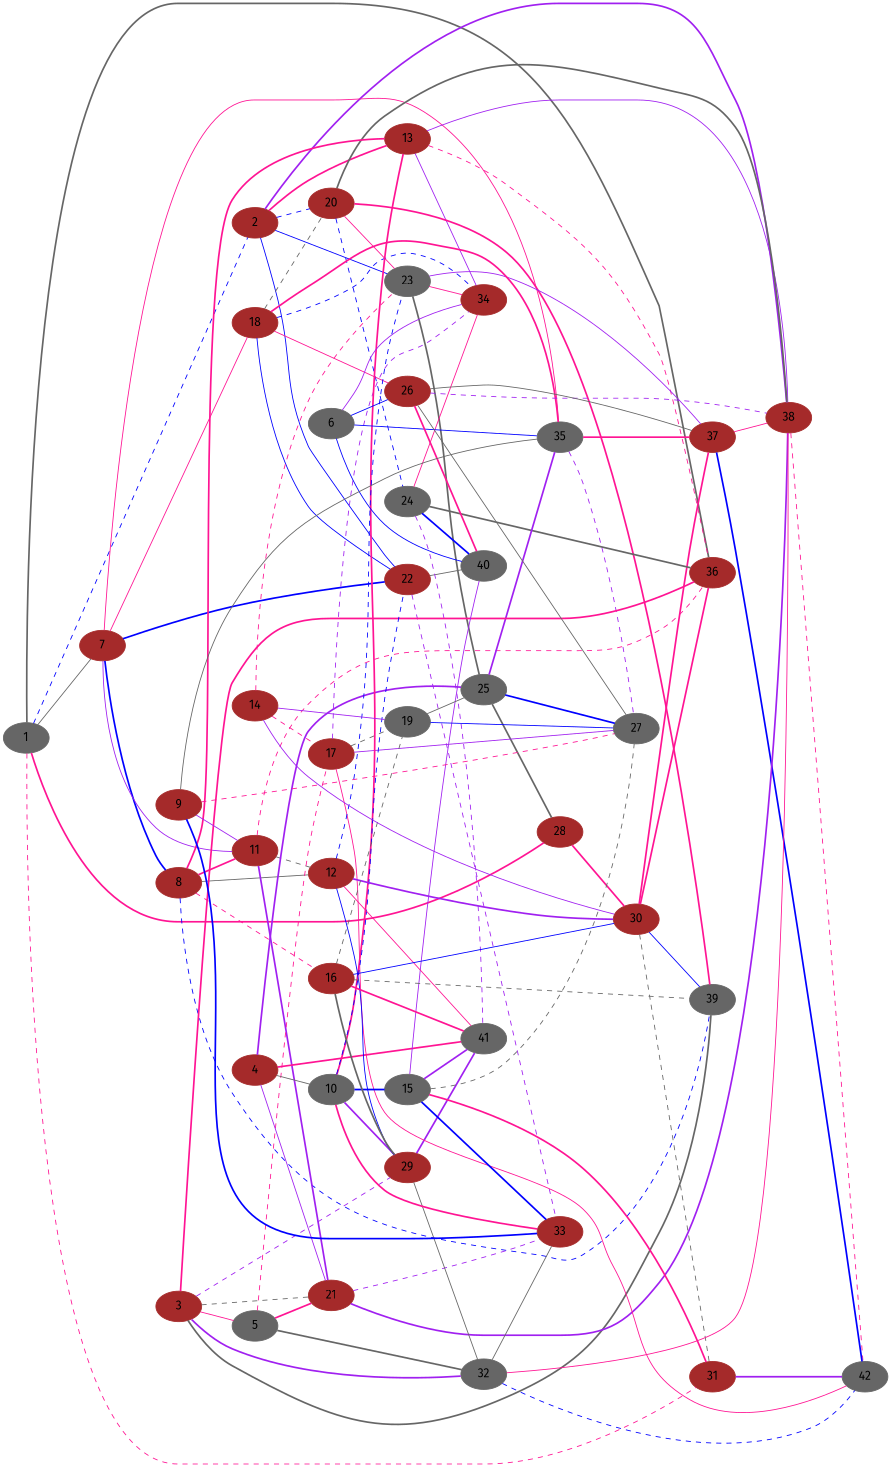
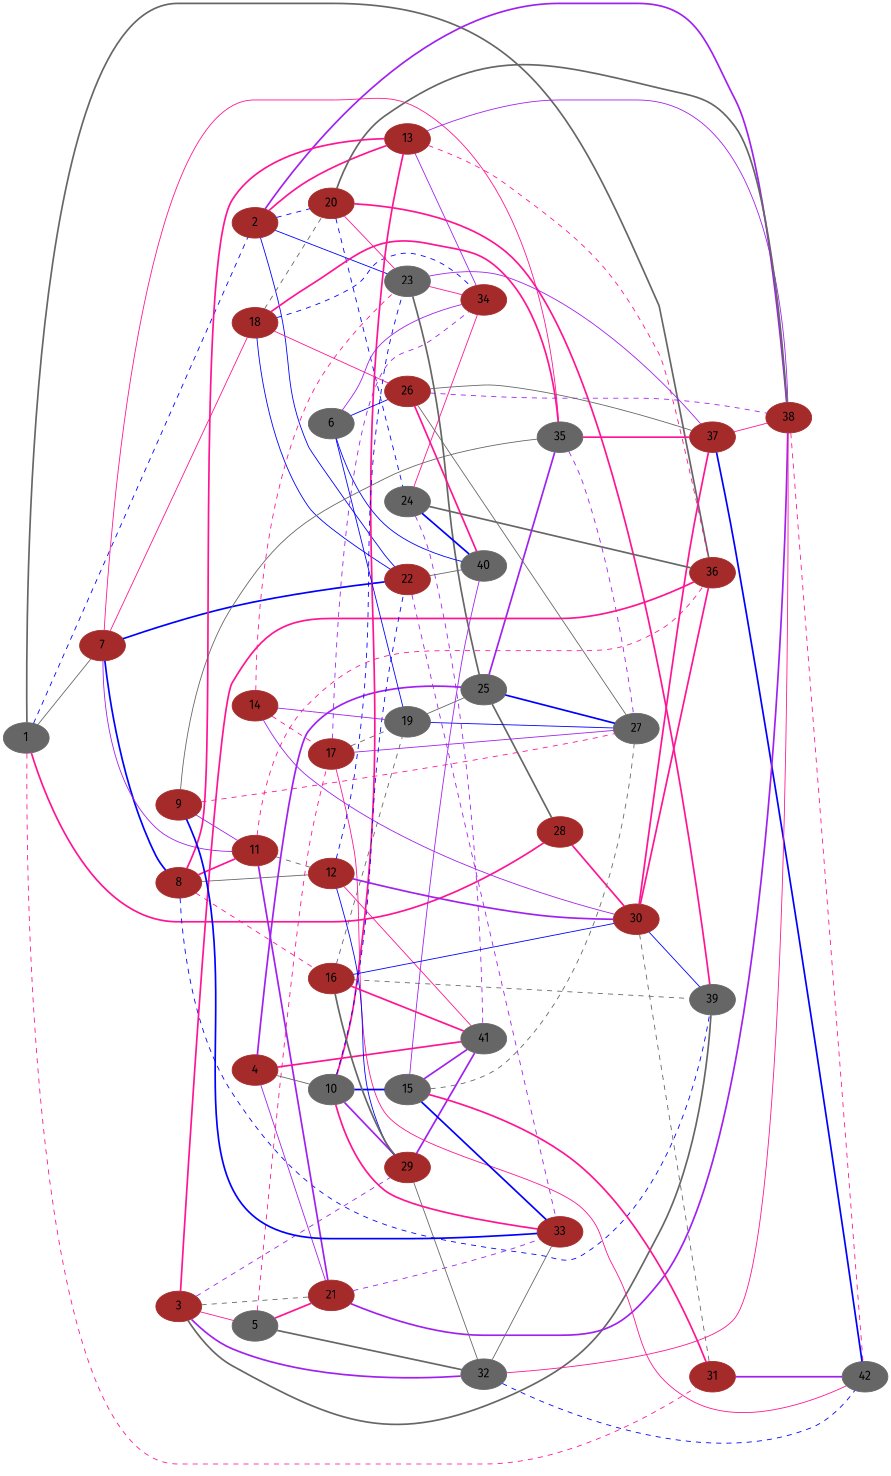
edge "6" -- "35": now "6" -- "19"
